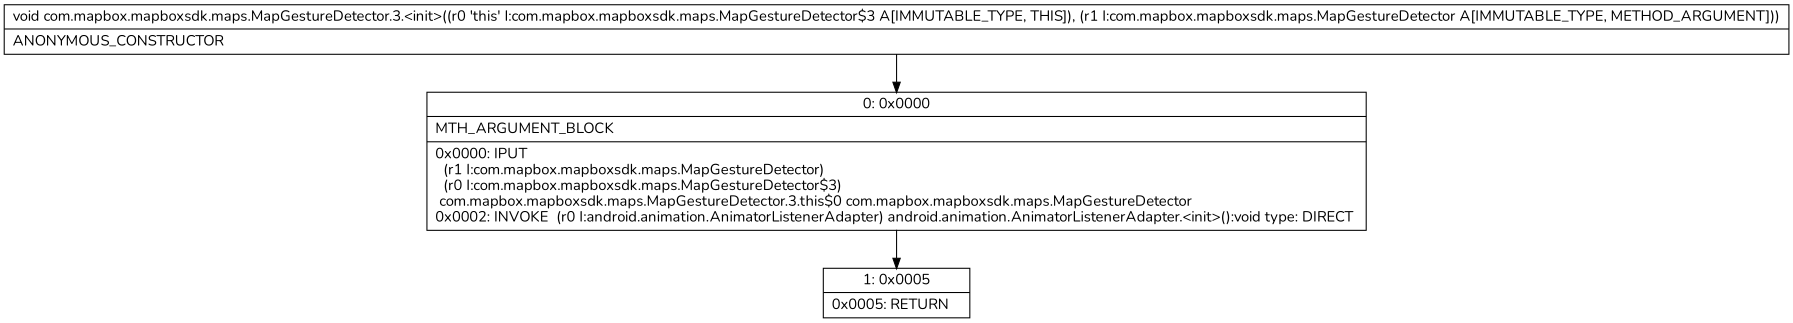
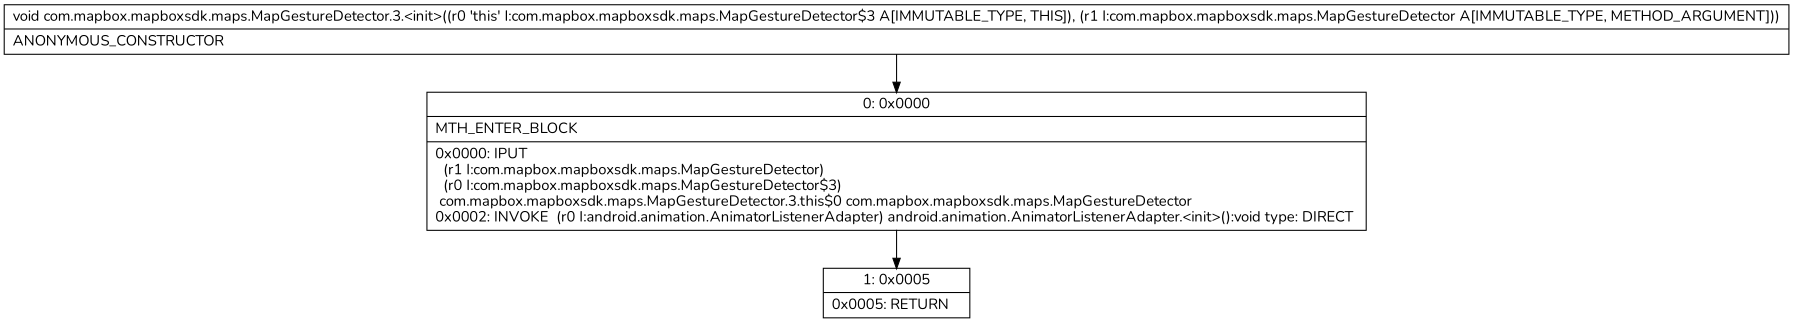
node "0: 0x0000": text "MTH_ARGUMENT_BLOCK" -> "MTH_ENTER_BLOCK"
